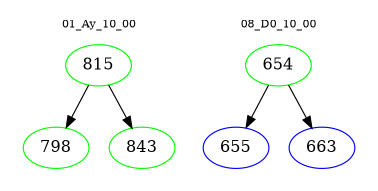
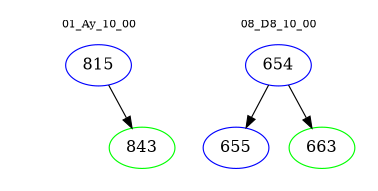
cluster "08_D0_10_00": label "08_D0_10_00" -> "08_D8_10_00"
node "815": color green -> blue
node "654": color green -> blue
node "798": removed
node "663": color blue -> green
